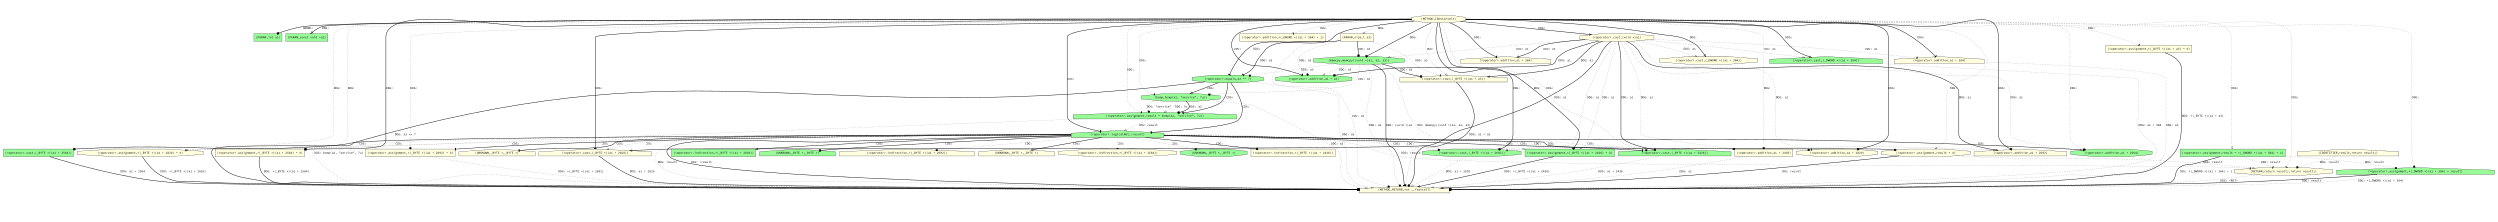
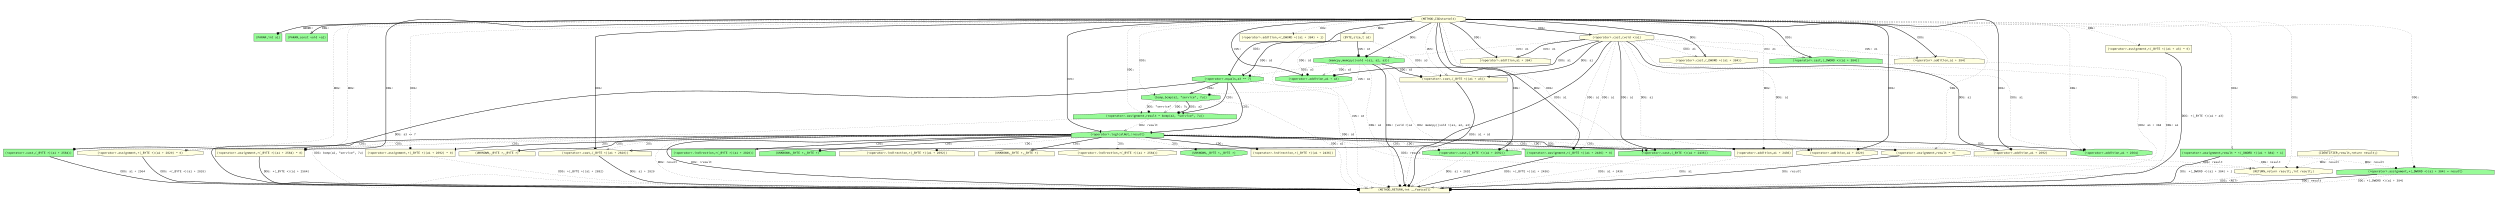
node "(PARAM,size_t a3)": label "(PARAM,size_t a3)" -> "(BYTE,size_t a3)"
node "(RETURN,return result;,return result;)": label "(RETURN,return result;,return result;)" -> "(RETURN,return result;,int result;)"
